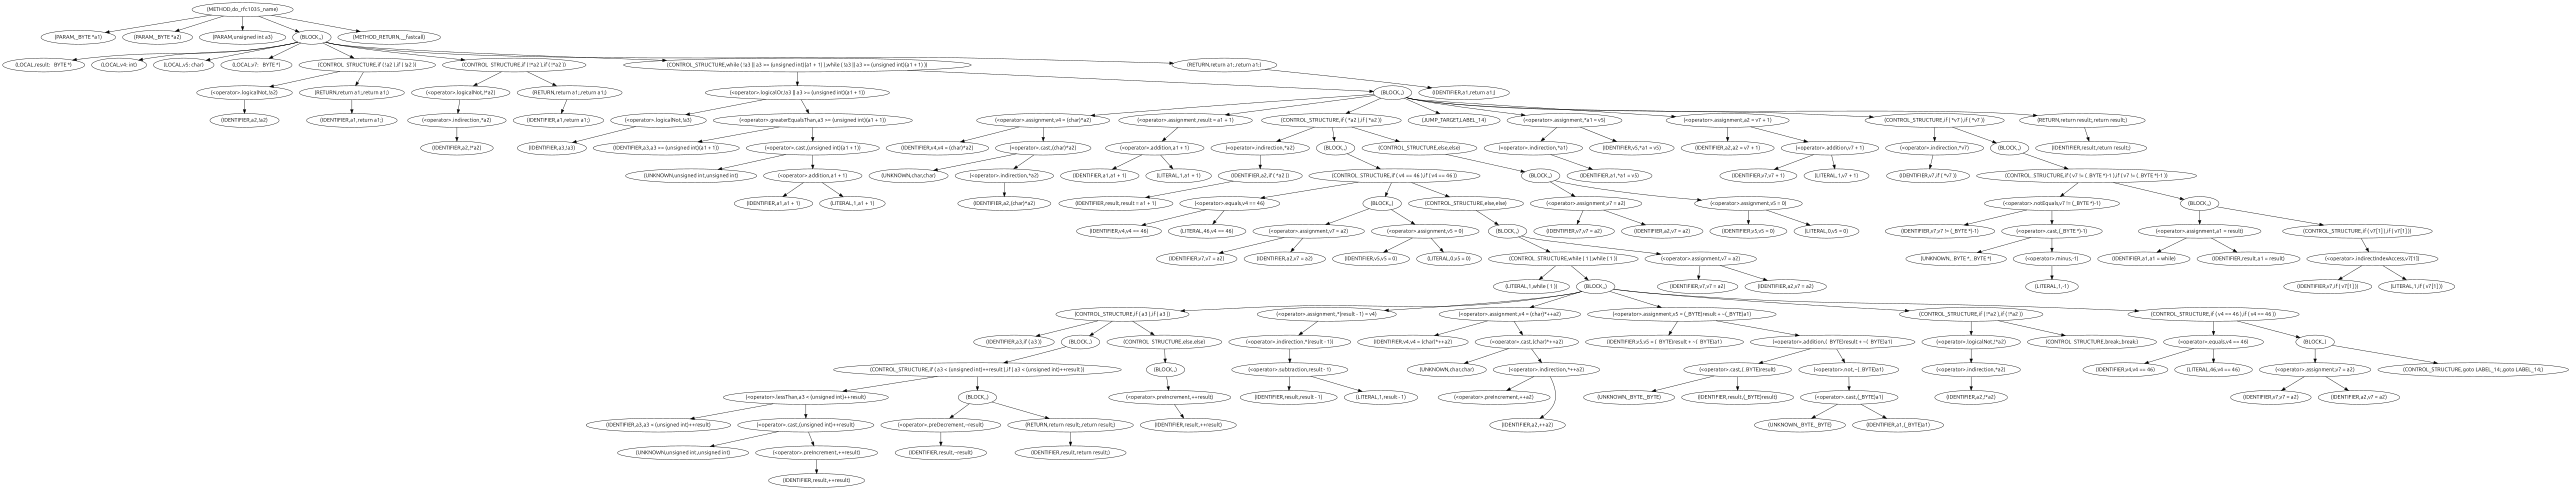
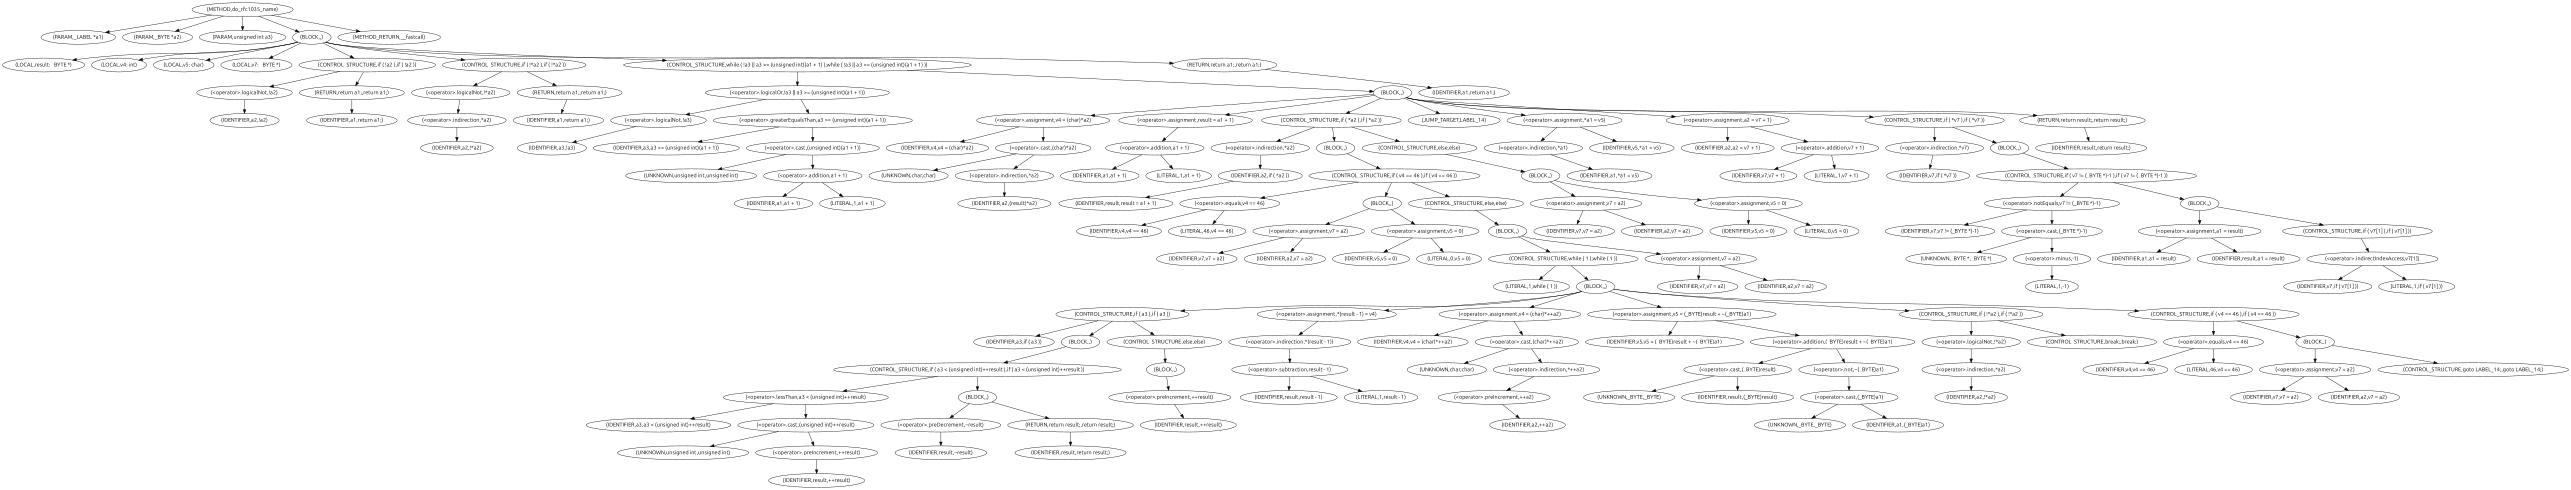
node "(PARAM,_BYTE *a1)": label "(PARAM,_BYTE *a1)" -> "(PARAM,_LABEL *a1)"
node "(IDENTIFIER,a2,(char)*a2)": label "(IDENTIFIER,a2,(char)*a2)" -> "(IDENTIFIER,a2,(result)*a2)"
node "(IDENTIFIER,a1,a1 = while)": label "(IDENTIFIER,a1,a1 = while)" -> "(IDENTIFIER,a1,a1 = result)"
edge "(<operator>.indirection,*++a2)" -> "(IDENTIFIER,a2,++a2)": now "(<operator>.preIncrement,++a2)" -> "(IDENTIFIER,a2,++a2)"
